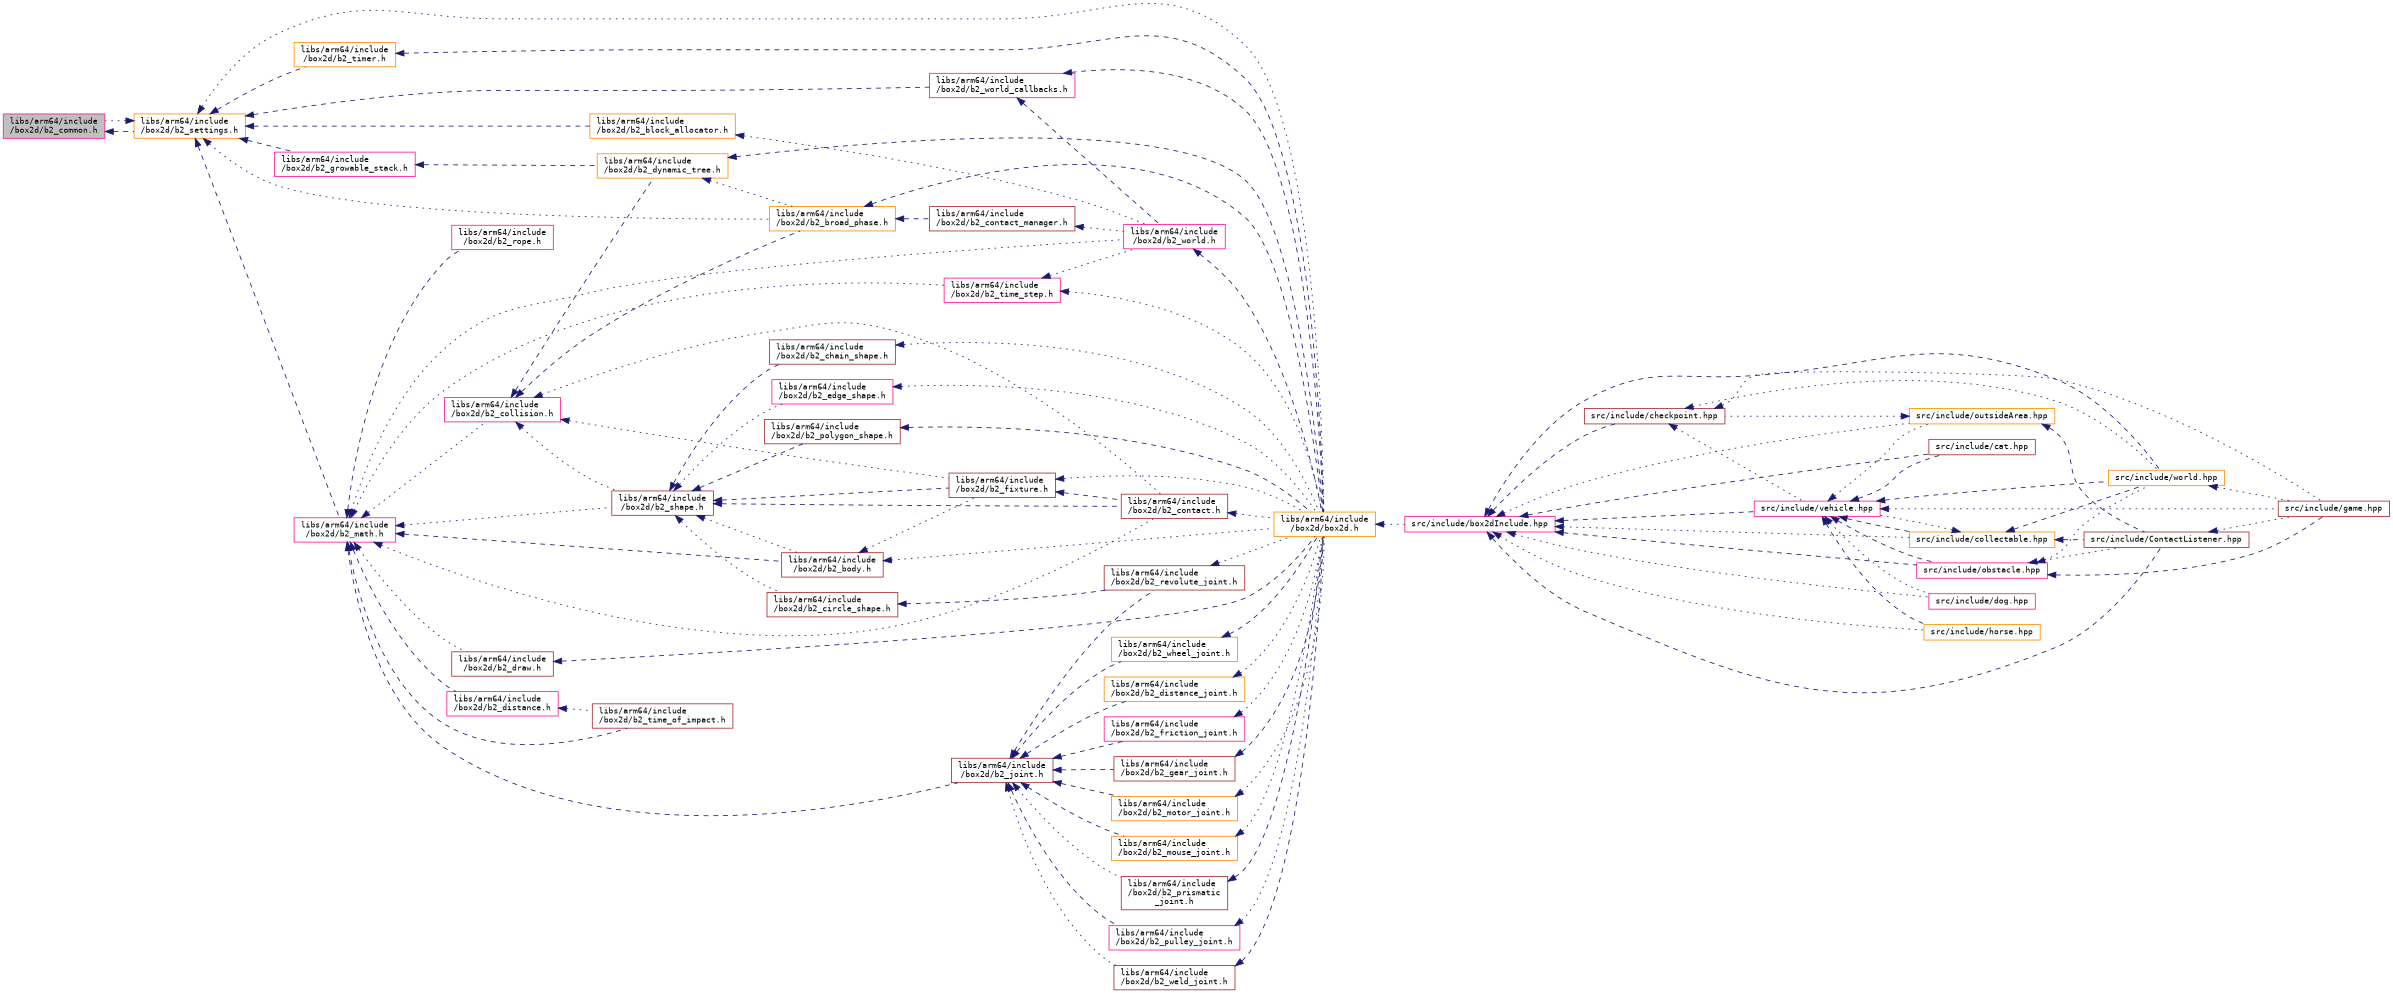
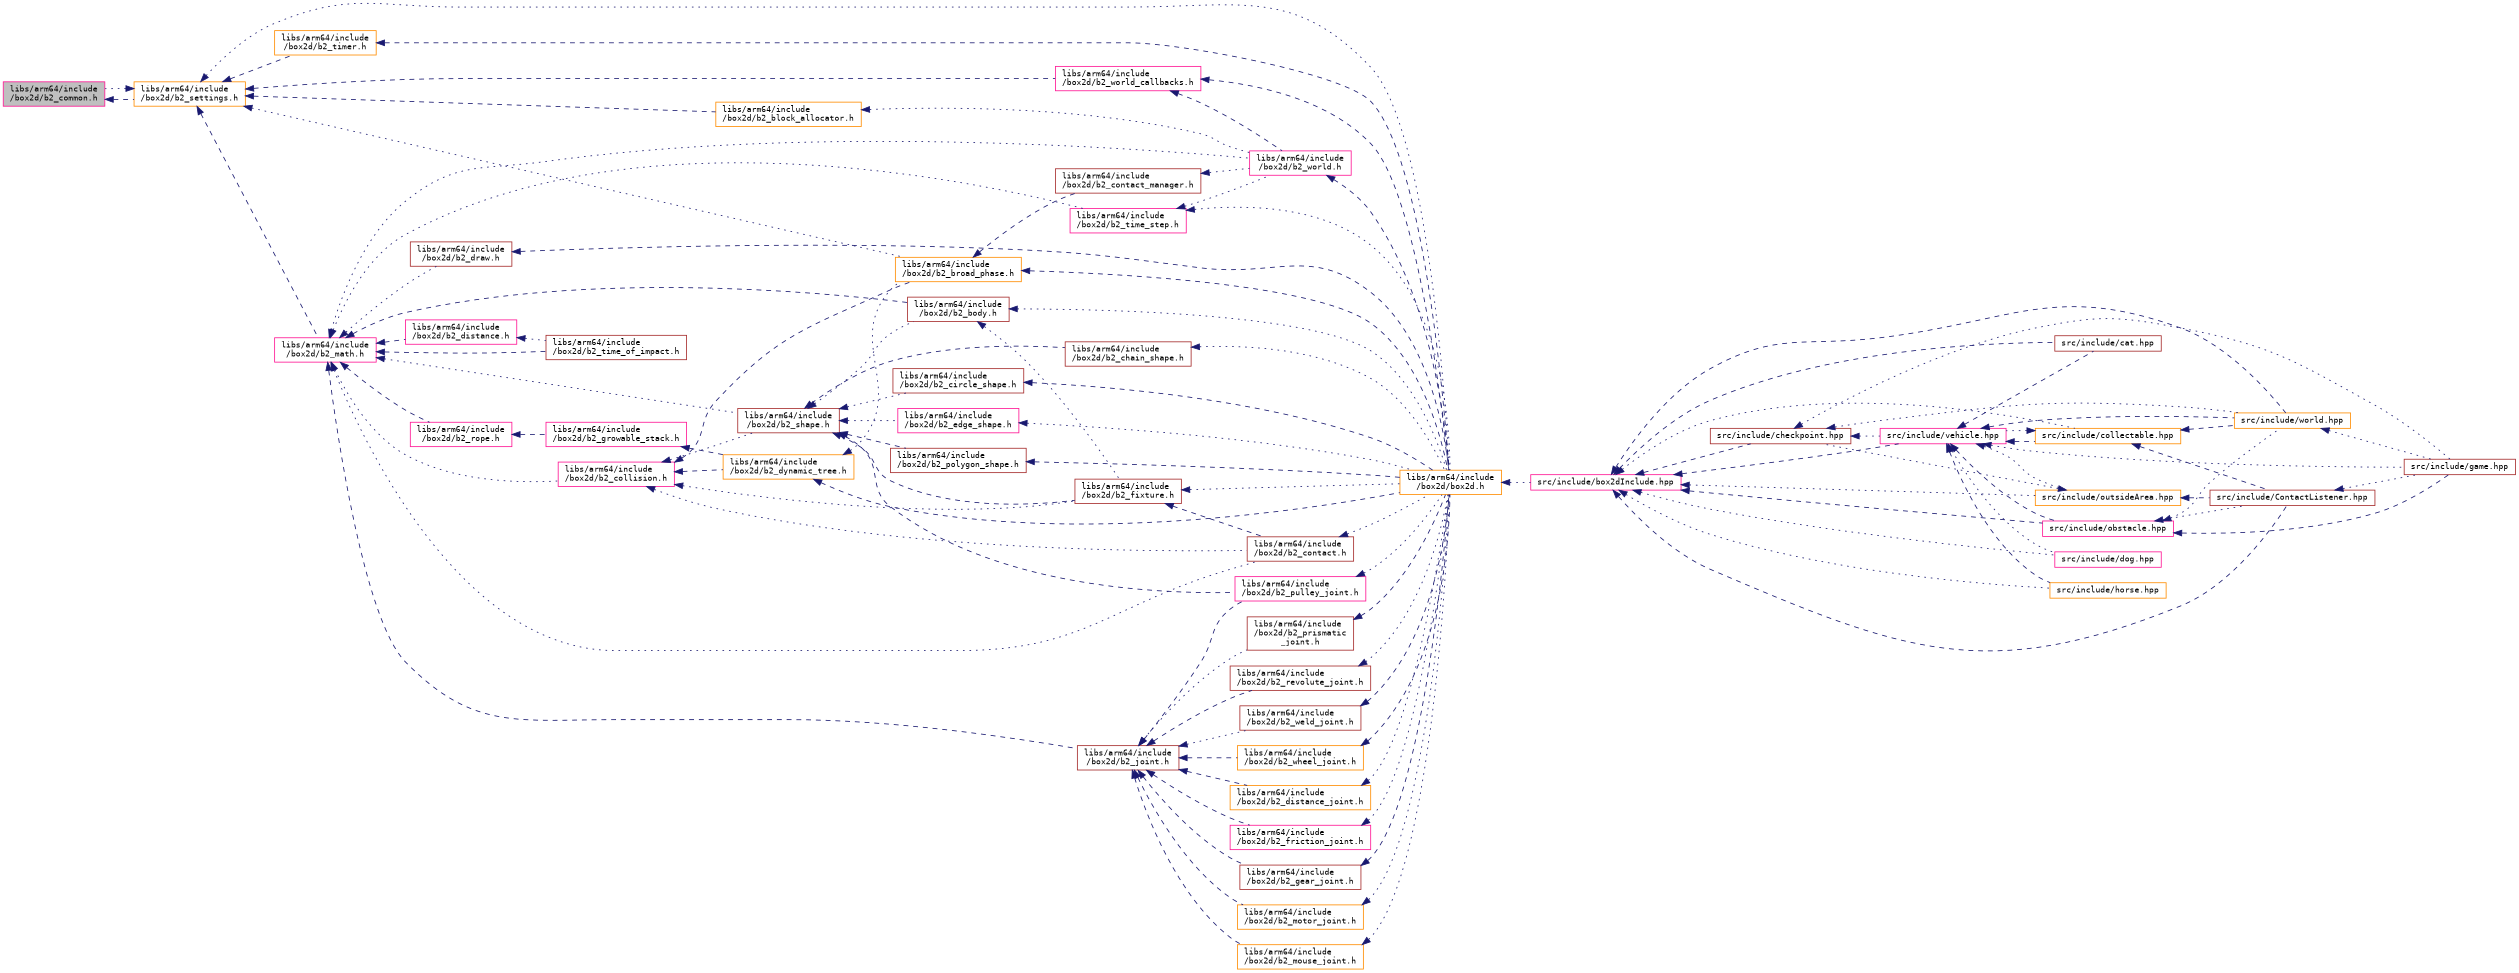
edge "libs/arm64/include /box2d/b2_growable_stack.h" -> "libs/arm64/include /box2d/b2_settings.h": now "libs/arm64/include /box2d/b2_growable_stack.h" -> "libs/arm64/include /box2d/b2_rope.h"
edge "libs/arm64/include /box2d/b2_contact.h" -> "libs/arm64/include /box2d/b2_shape.h": now "libs/arm64/include /box2d/b2_pulley_joint.h" -> "libs/arm64/include /box2d/b2_shape.h"
edge "libs/arm64/include /box2d/b2_revolute_joint.h" -> "libs/arm64/include /box2d/b2_circle_shape.h": now "libs/arm64/include /box2d/box2d.h" -> "libs/arm64/include /box2d/b2_circle_shape.h"
